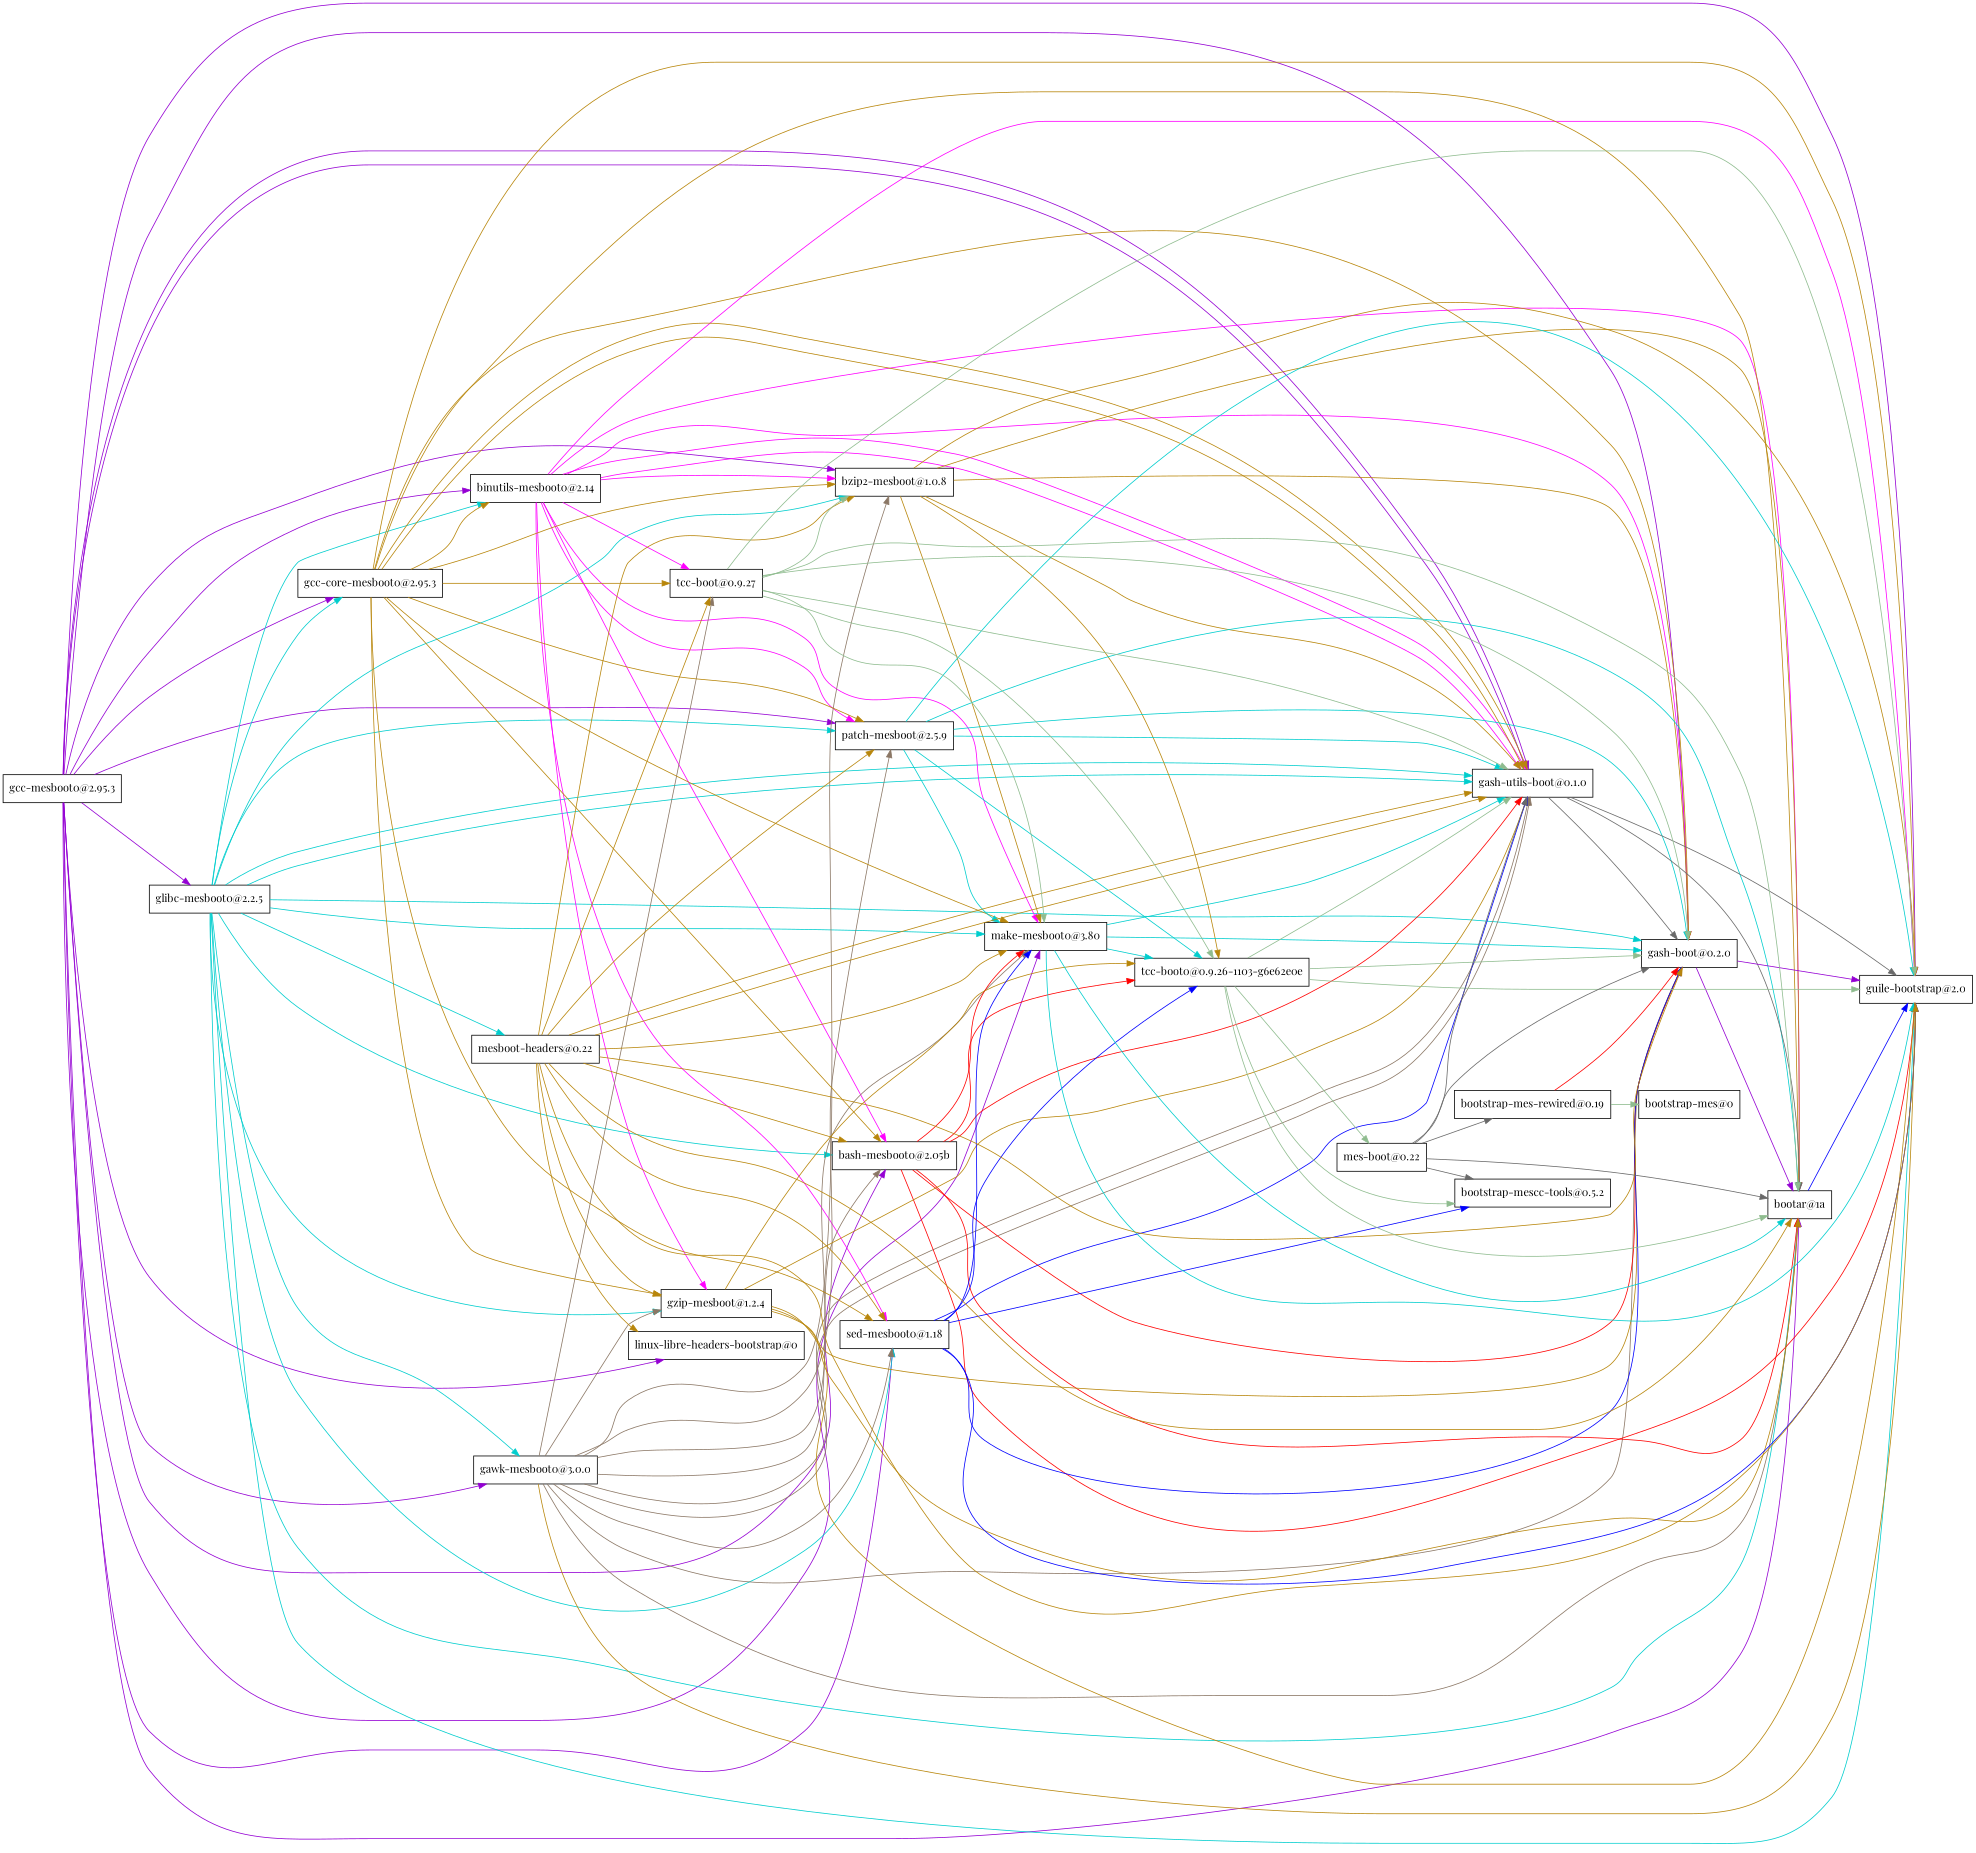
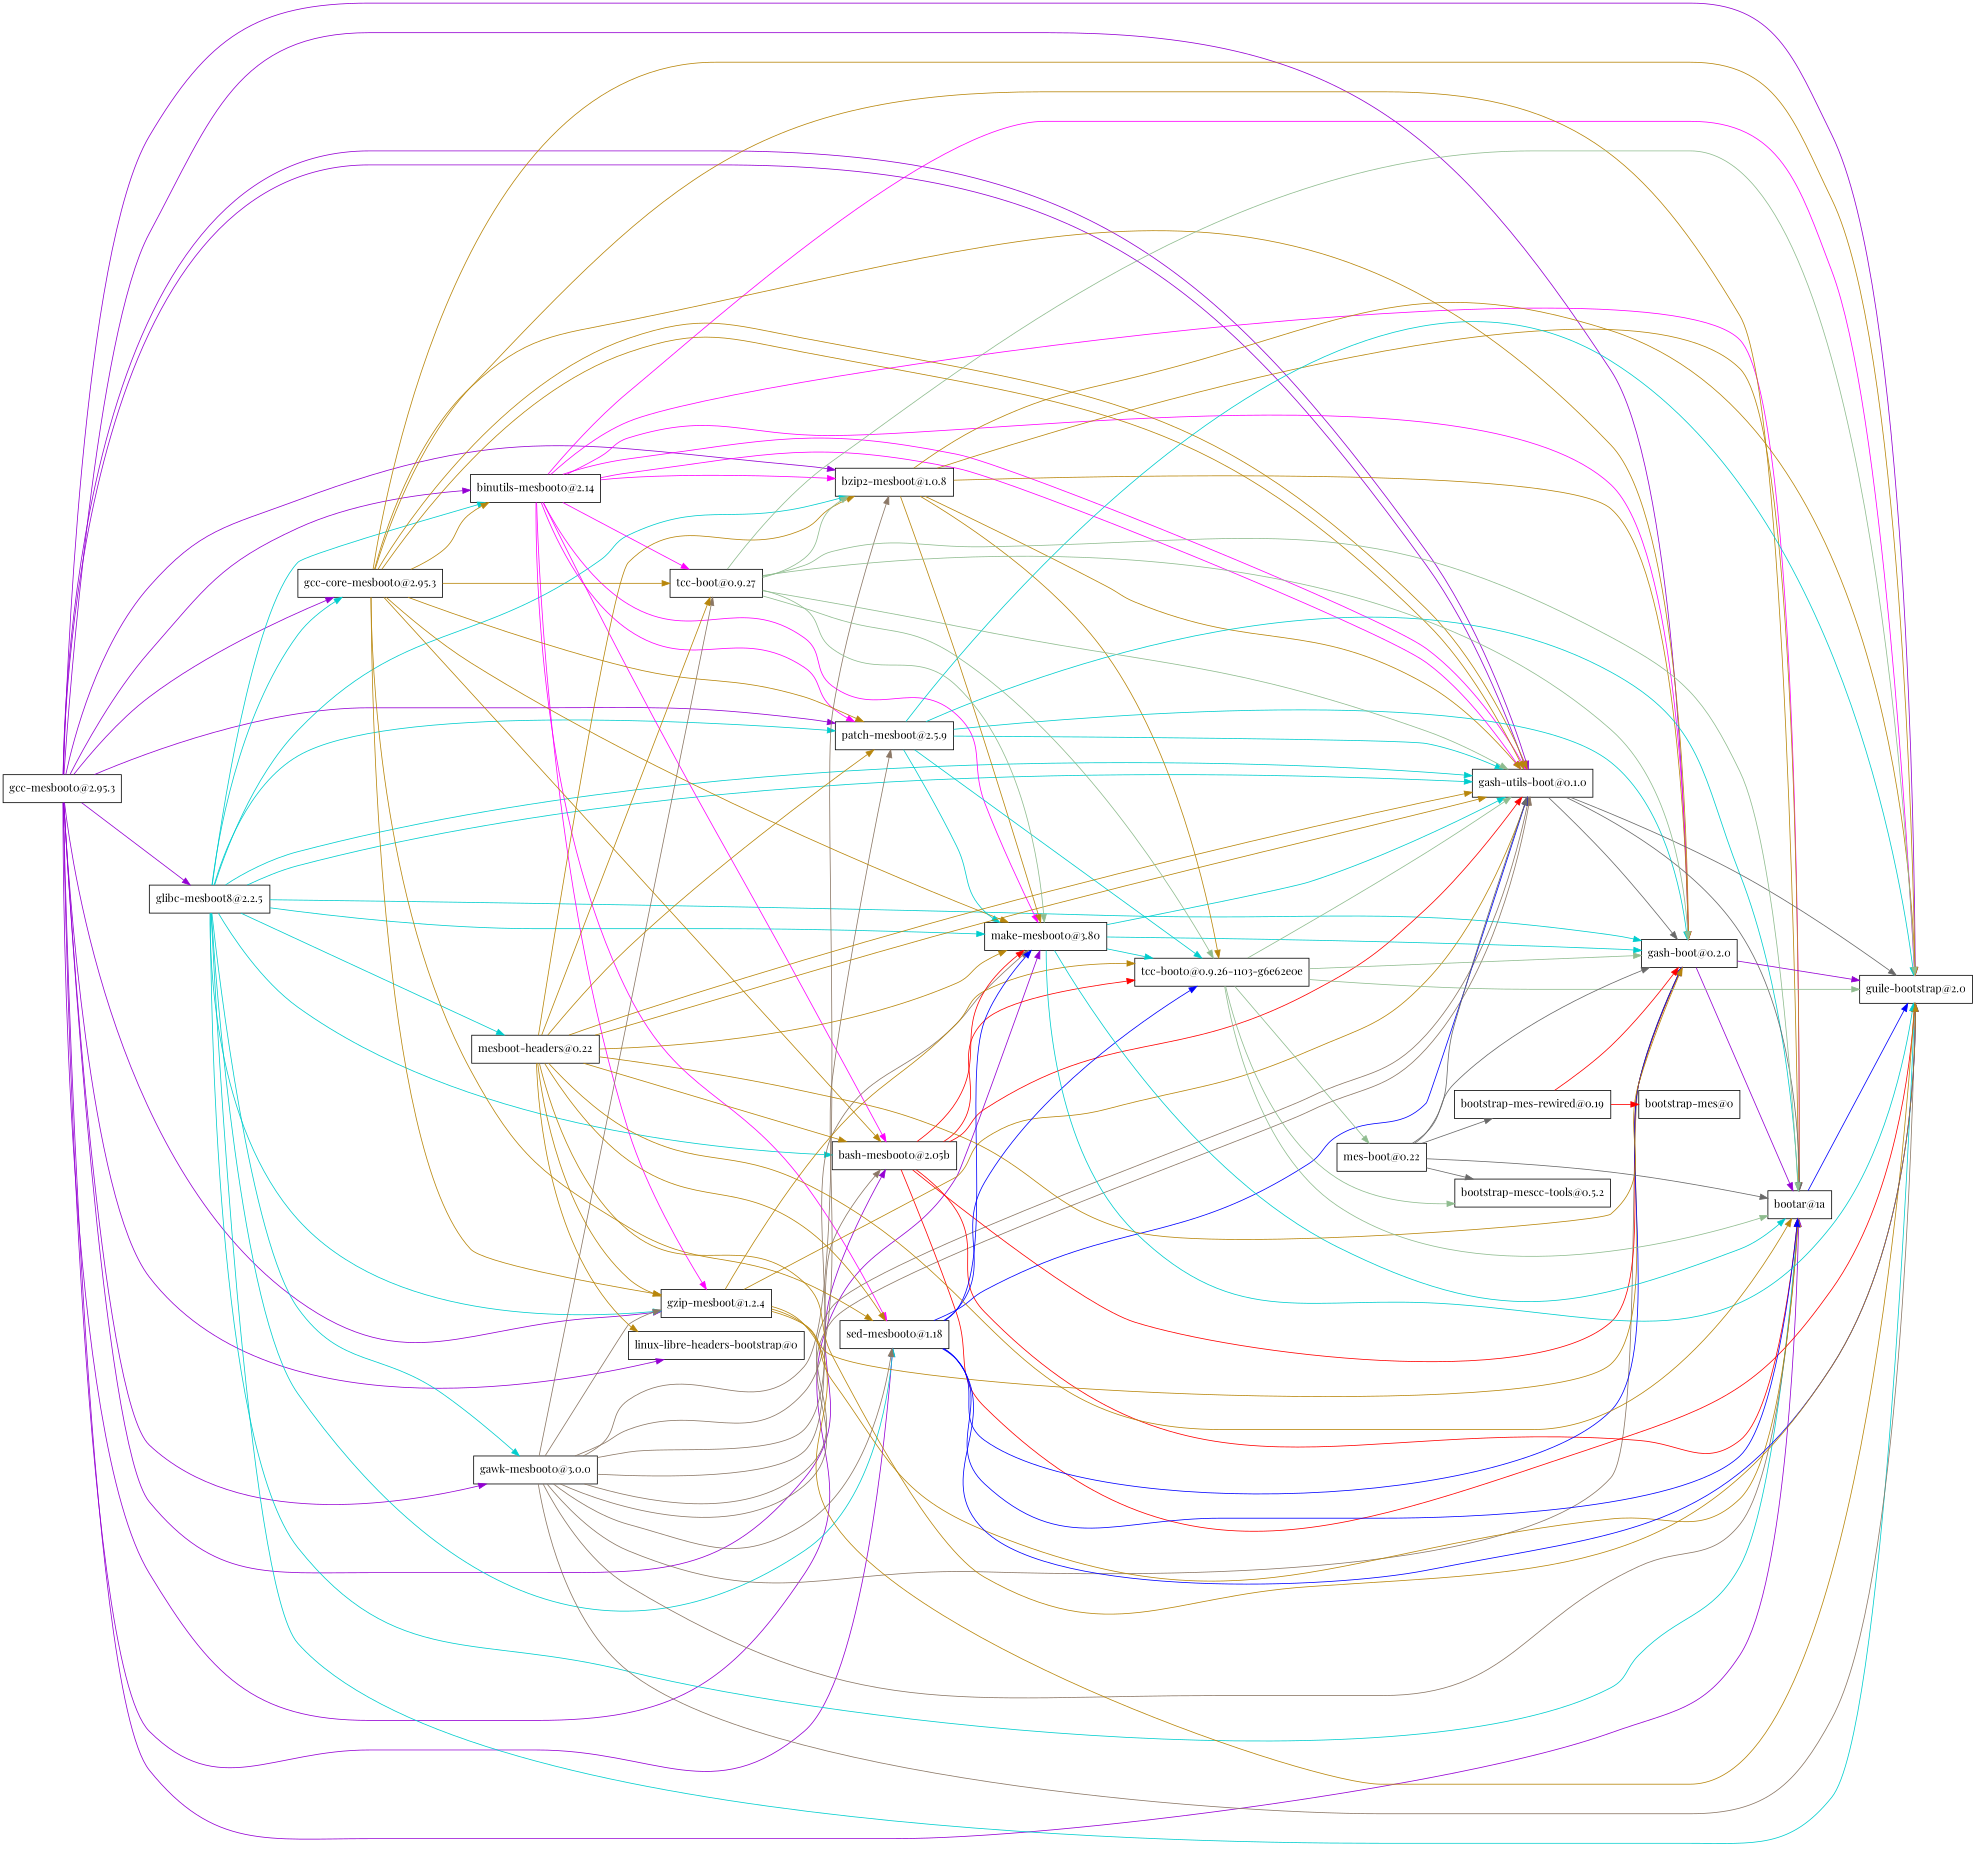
edge "gcc-core-mesboot0@2.95.3" -> "bzip2-mesboot@1.0.8": removed
node "glibc-mesboot0@2.2.5": label "glibc-mesboot0@2.2.5" -> "glibc-mesboot8@2.2.5"
edge "bootstrap-mes-rewired@0.19" -> "bootstrap-mes@0": color darkseagreen -> red
edge "gcc-mesboot0@2.95.3" -> "gzip-mesboot@1.2.4": added
edge "sed-mesboot0@1.18" -> "bootstrap-mescc-tools@0.5.2": now "sed-mesboot0@1.18" -> "bootar@1a"
edge "gawk-mesboot0@3.0.0" -> "guile-bootstrap@2.0": color darkgoldenrod -> peachpuff4
